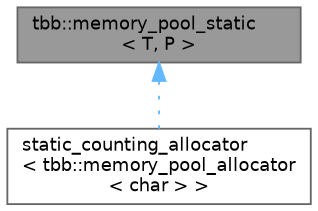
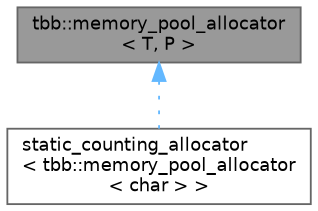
node "tbb::memory_pool_static < T, P >": label "tbb::memory_pool_static < T, P >" -> "tbb::memory_pool_allocator < T, P >"
